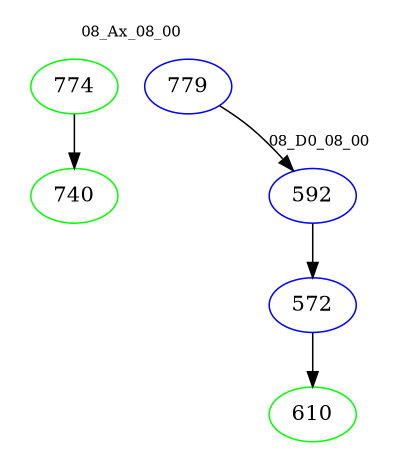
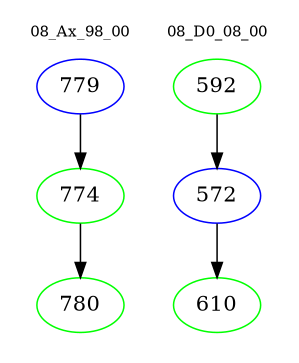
cluster "08_Ax_08_00": label "08_Ax_08_00" -> "08_Ax_98_00"
edge "779" -> "592": now "779" -> "774"
node "740": label "740" -> "780"
node "592": color blue -> green
